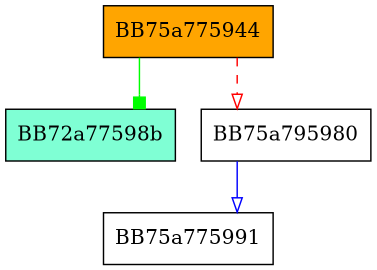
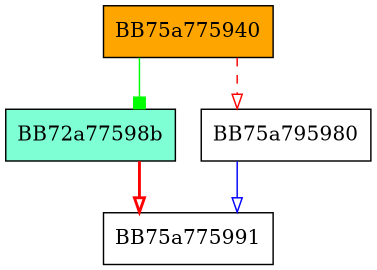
node "BB75a775944": label "BB75a775944" -> "BB75a775940"
edge "BB72a77598b" -> "BB75a775991": added
